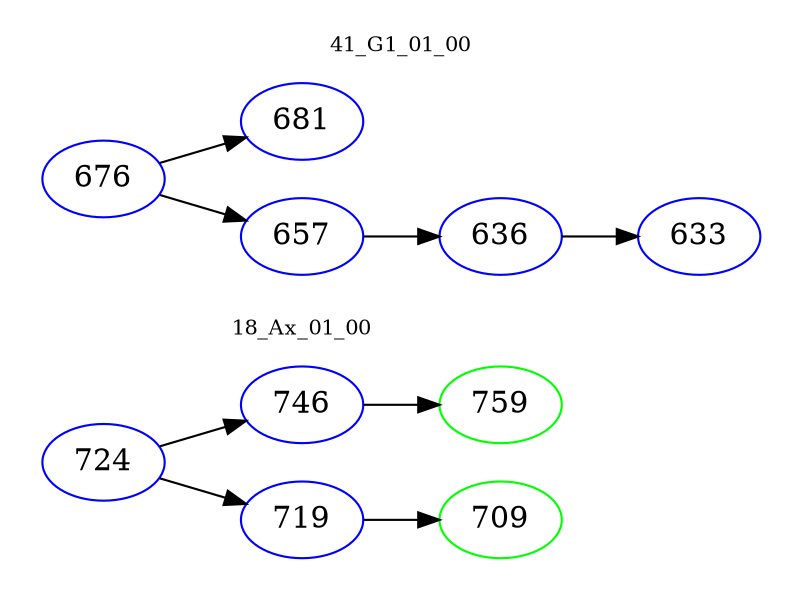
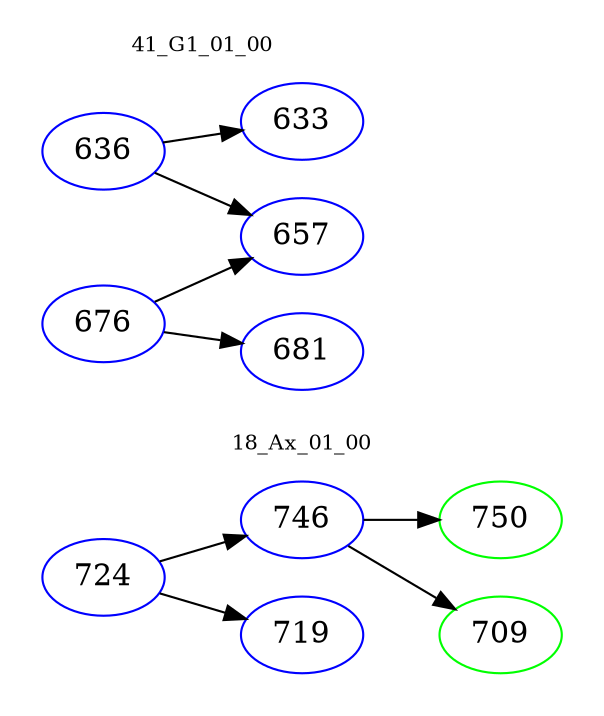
edge "657" -> "636": reversed
node "759": label "759" -> "750"
edge "719" -> "709": now "746" -> "709"
